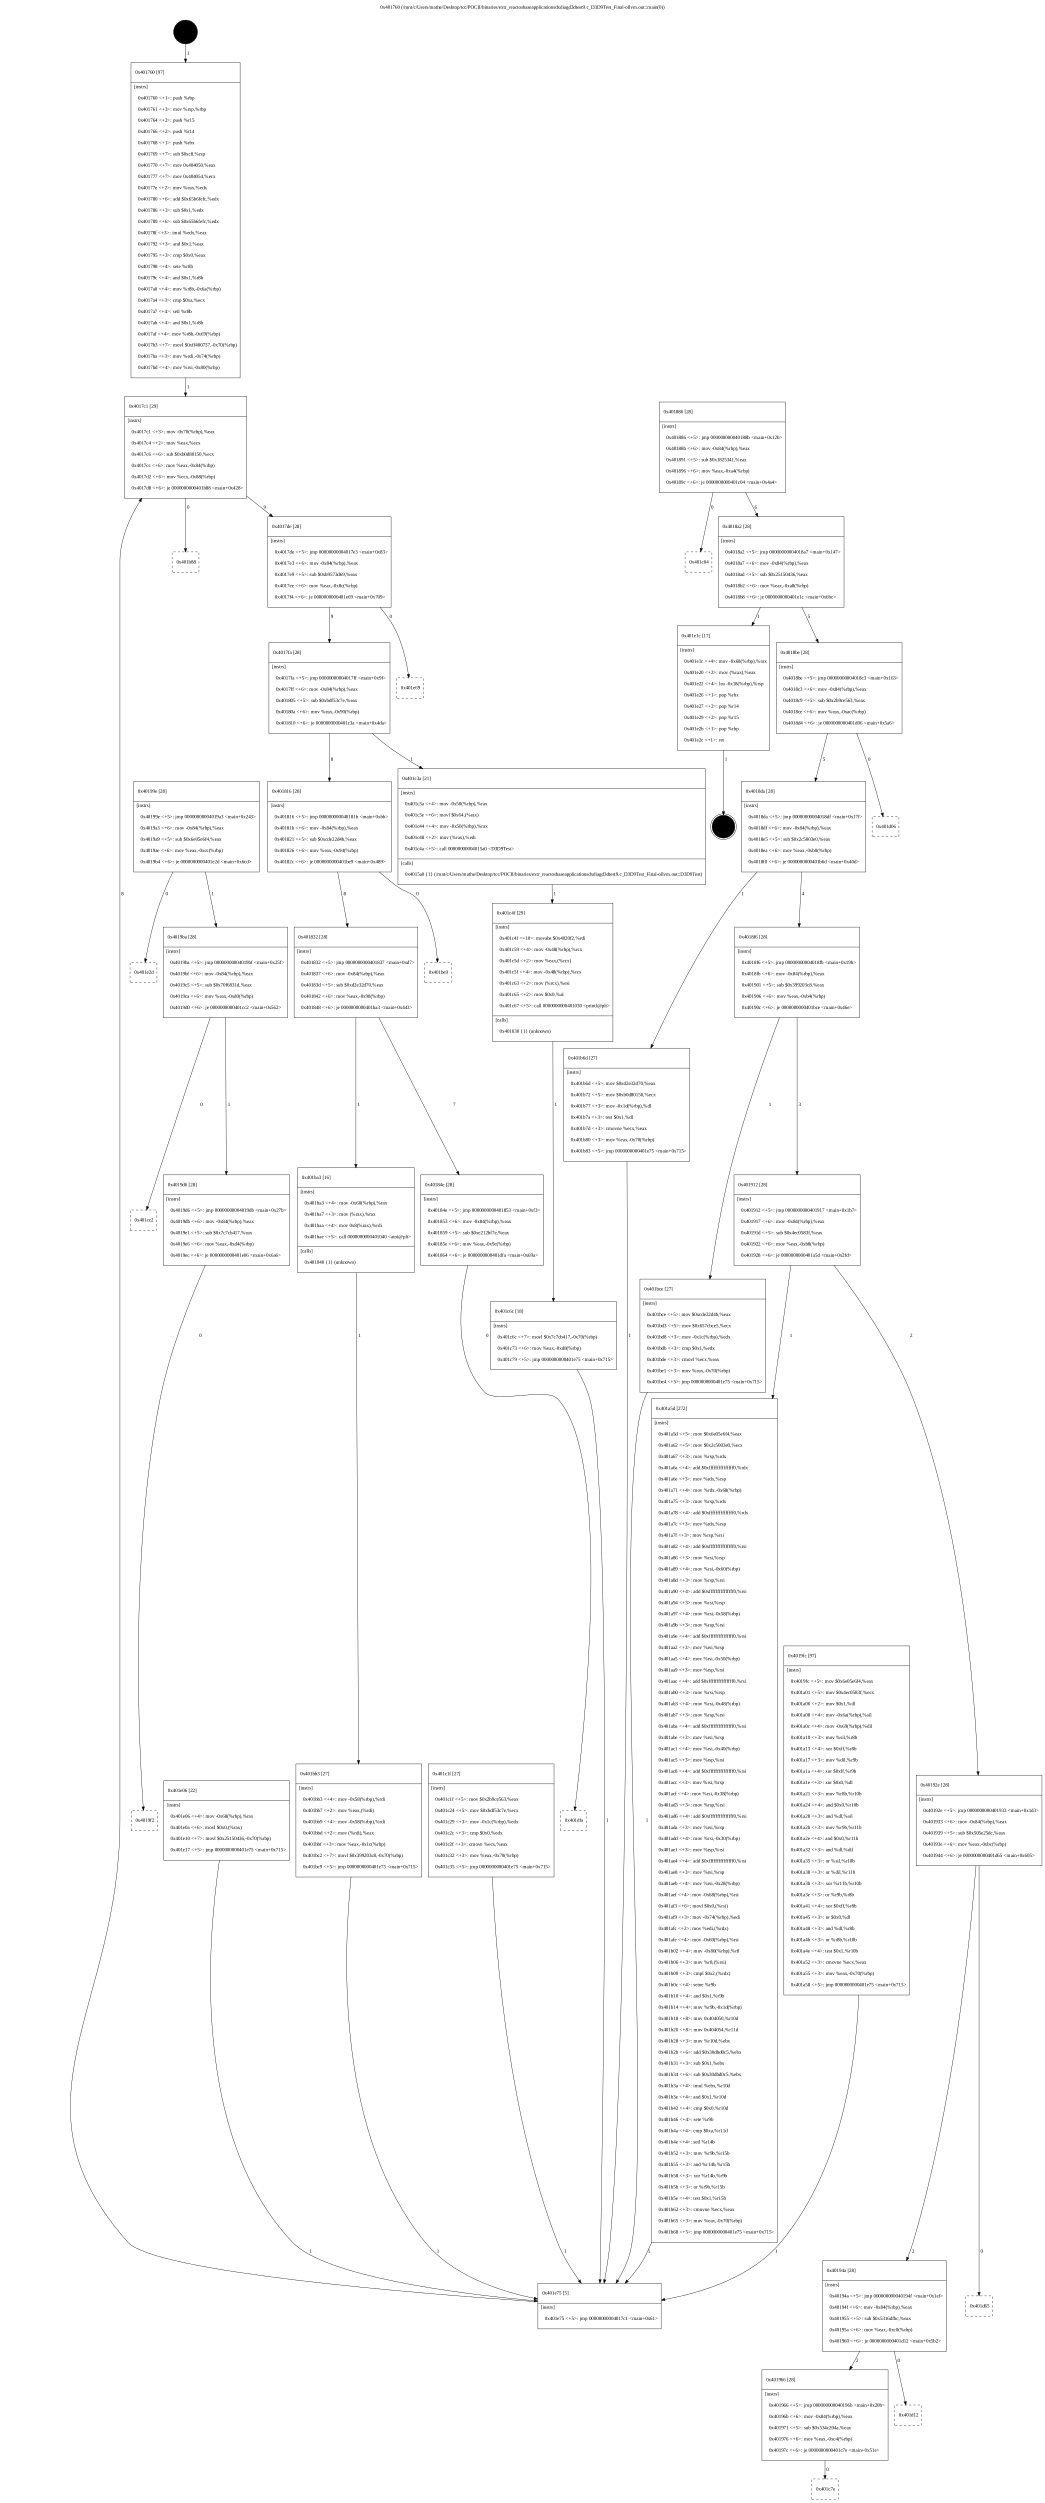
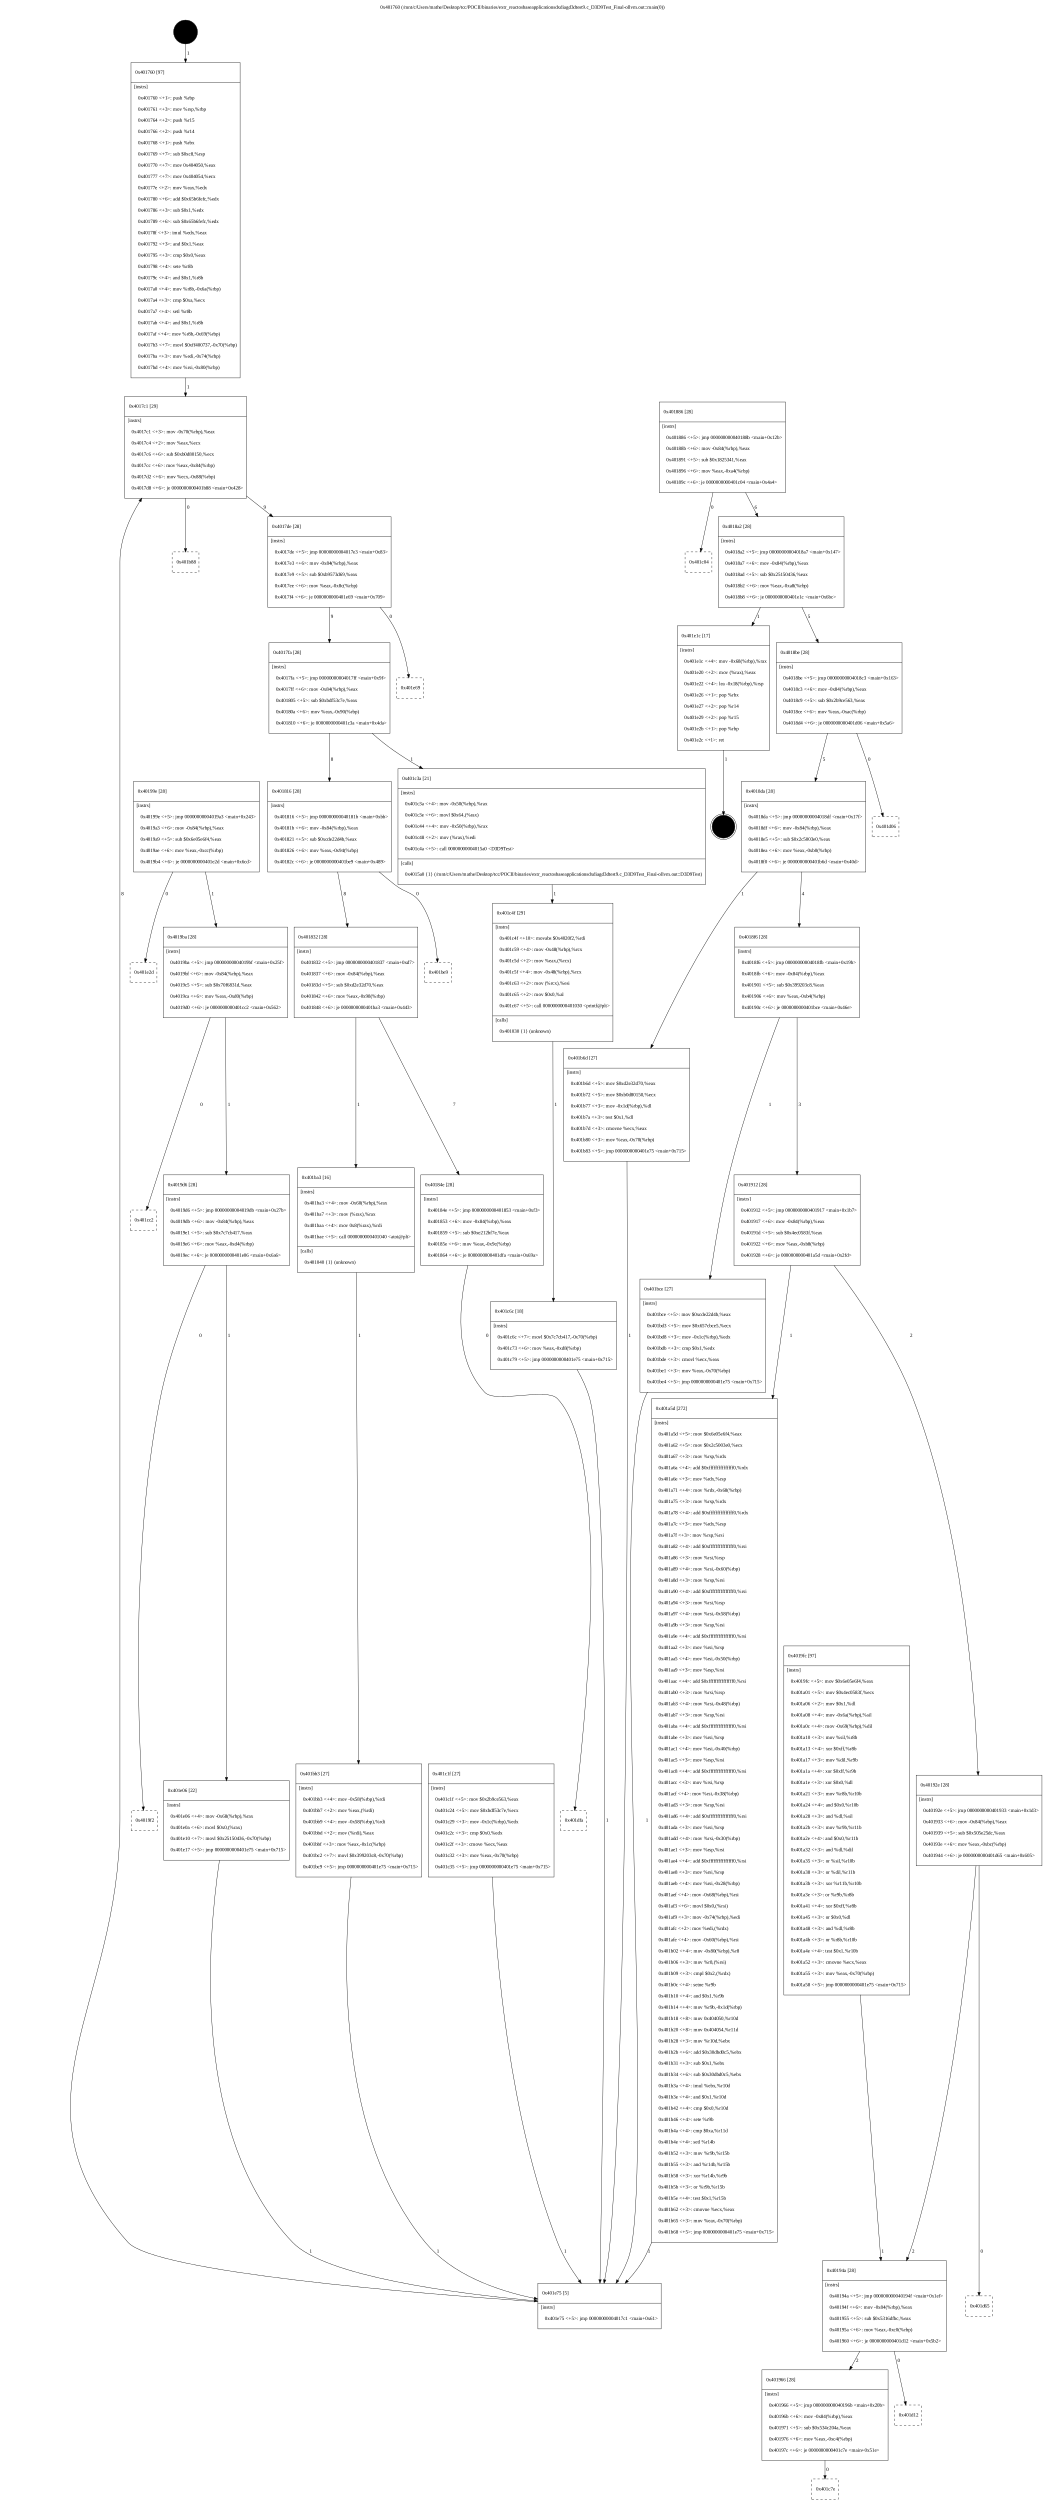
edge "0x4019d6 [28]" -> "0x401e06 [22]": added, label "1"
edge "0x4019fc [97]" -> "0x401e75 [5]": now "0x4019fc [97]" -> "0x40194a [28]"
